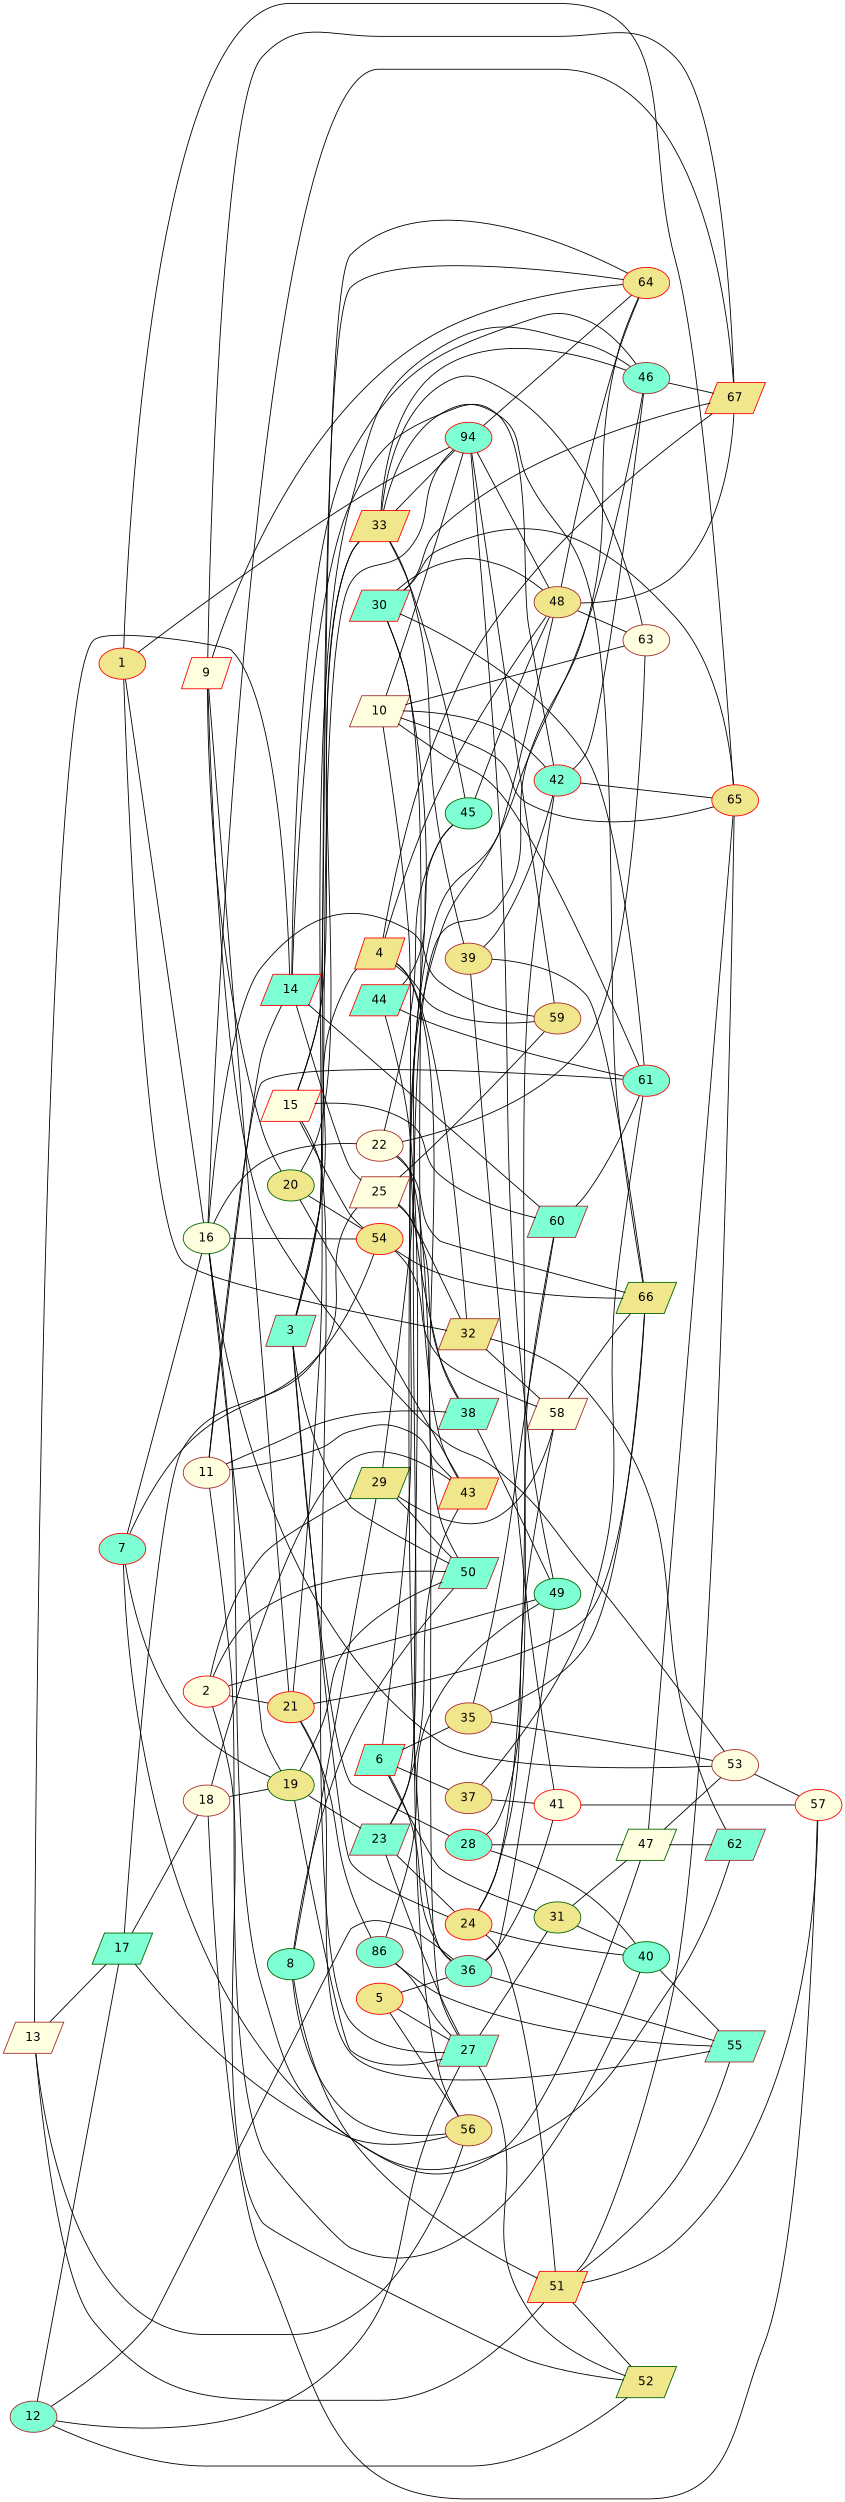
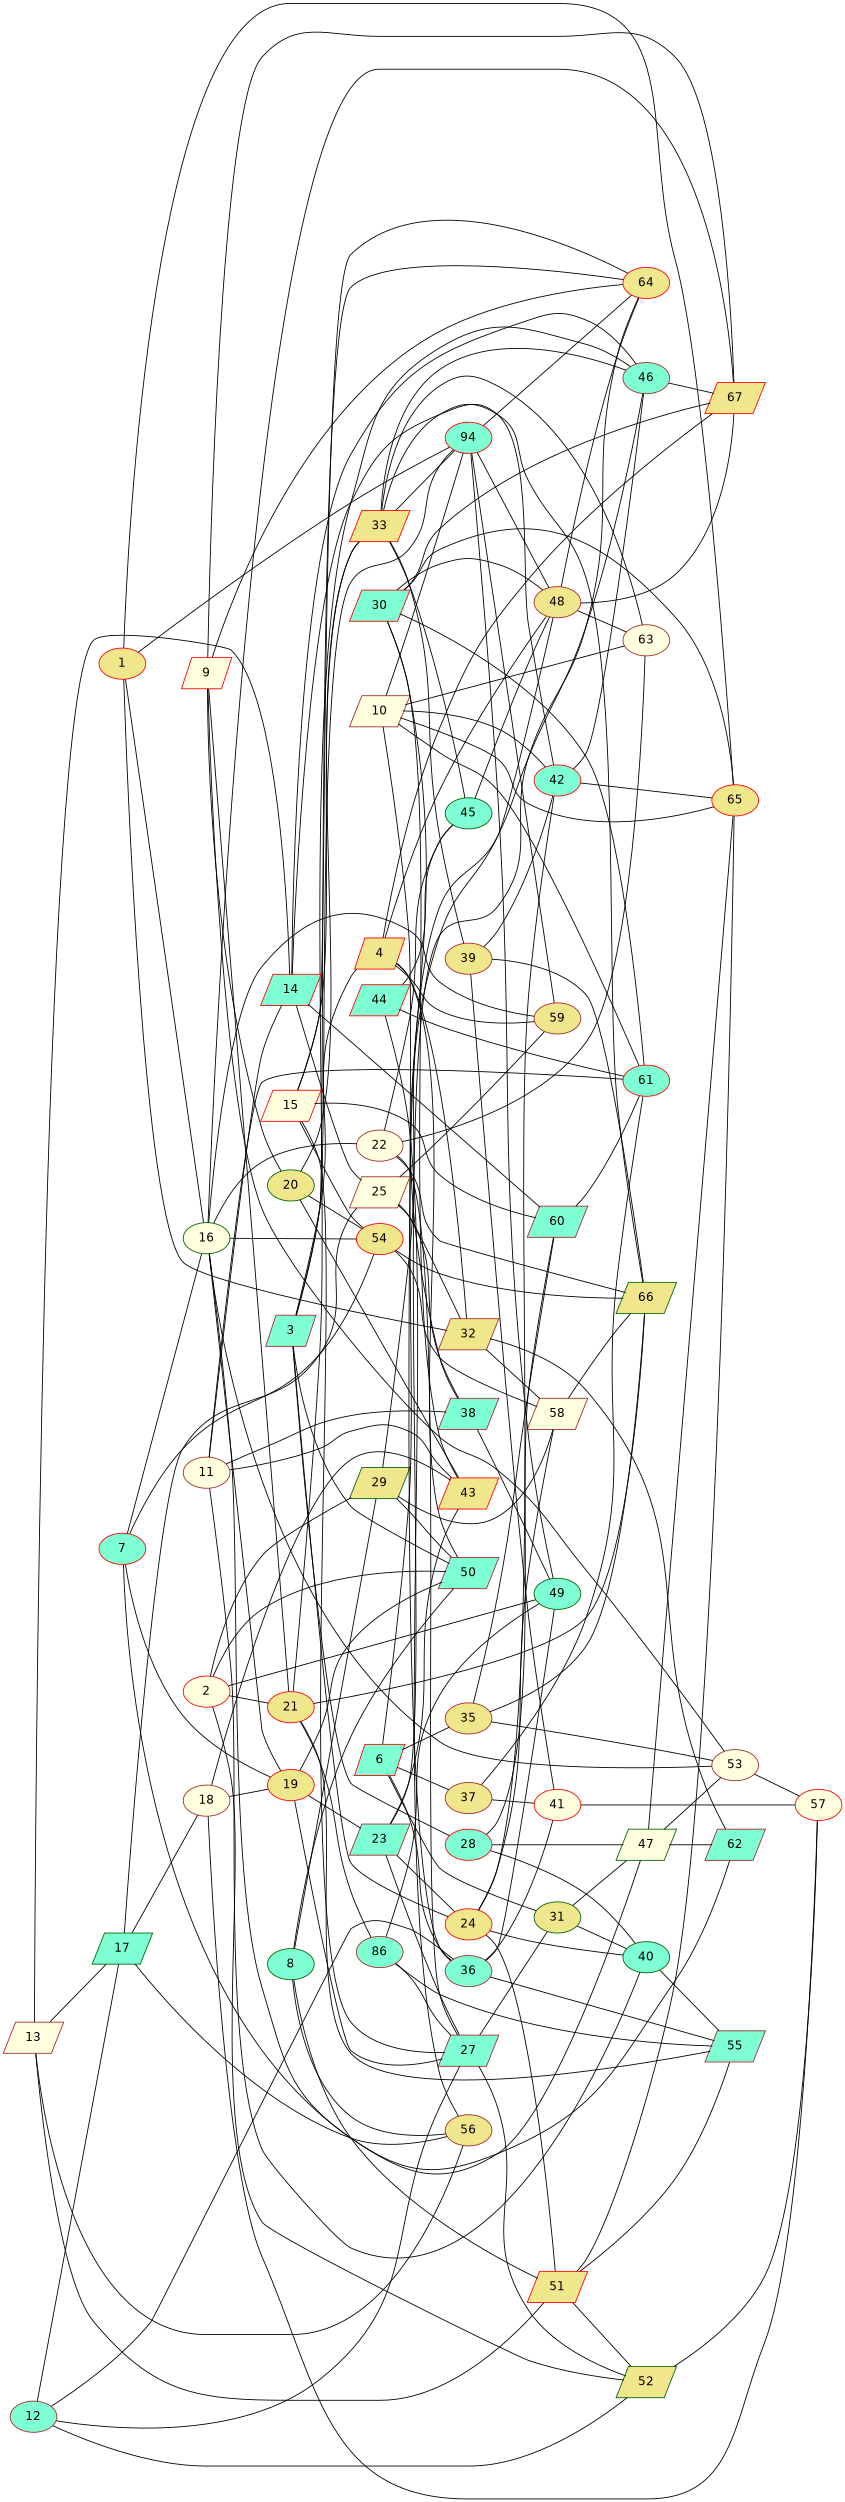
node "19": color darkgreen -> red
node "5": removed
edge "57" -- "51": now "57" -- "52"
